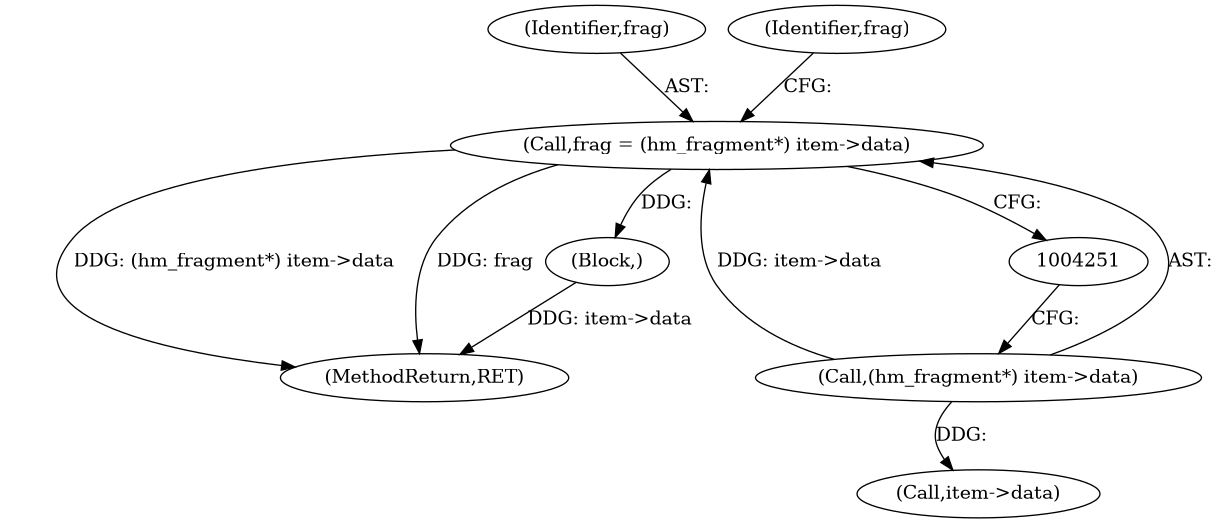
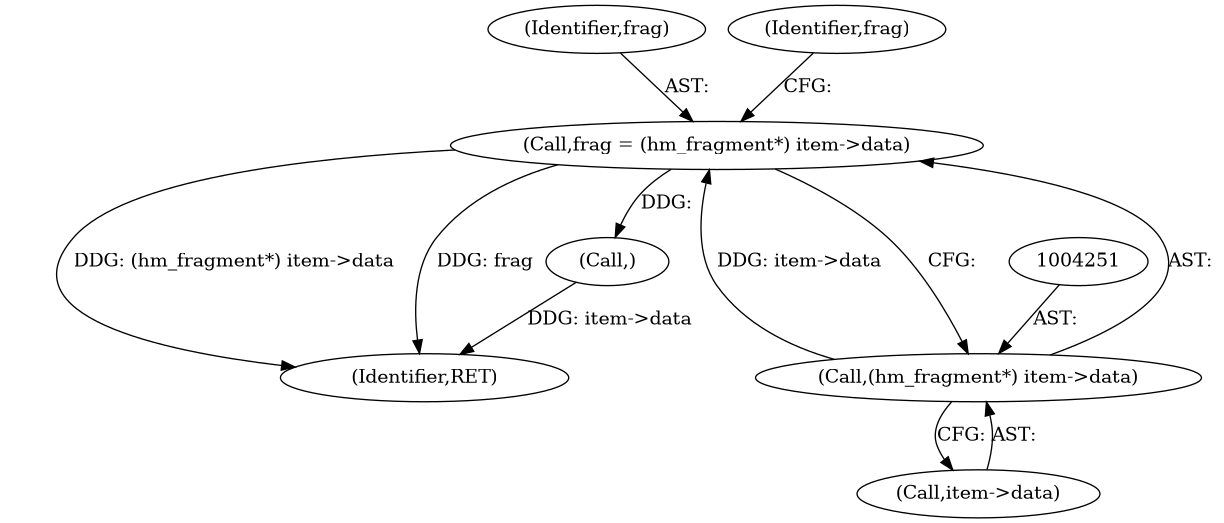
edge "(Call,frag = (hm_fragment*) item->data)" -> "1004251": now "(Call,frag = (hm_fragment*) item->data)" -> "(Call,(hm_fragment*) item->data)"
node "(Block,)": label "(Block,)" -> "(Call,)"
edge "1004251" -> "(Call,(hm_fragment*) item->data)": label "CFG: " -> "AST: "
node "(MethodReturn,RET)": label "(MethodReturn,RET)" -> "(Identifier,RET)"
edge "(Call,(hm_fragment*) item->data)" -> "(Call,item->data)": label "DDG: " -> "CFG: "
edge "(Call,item->data)" -> "(Call,(hm_fragment*) item->data)": added, label "AST:"
